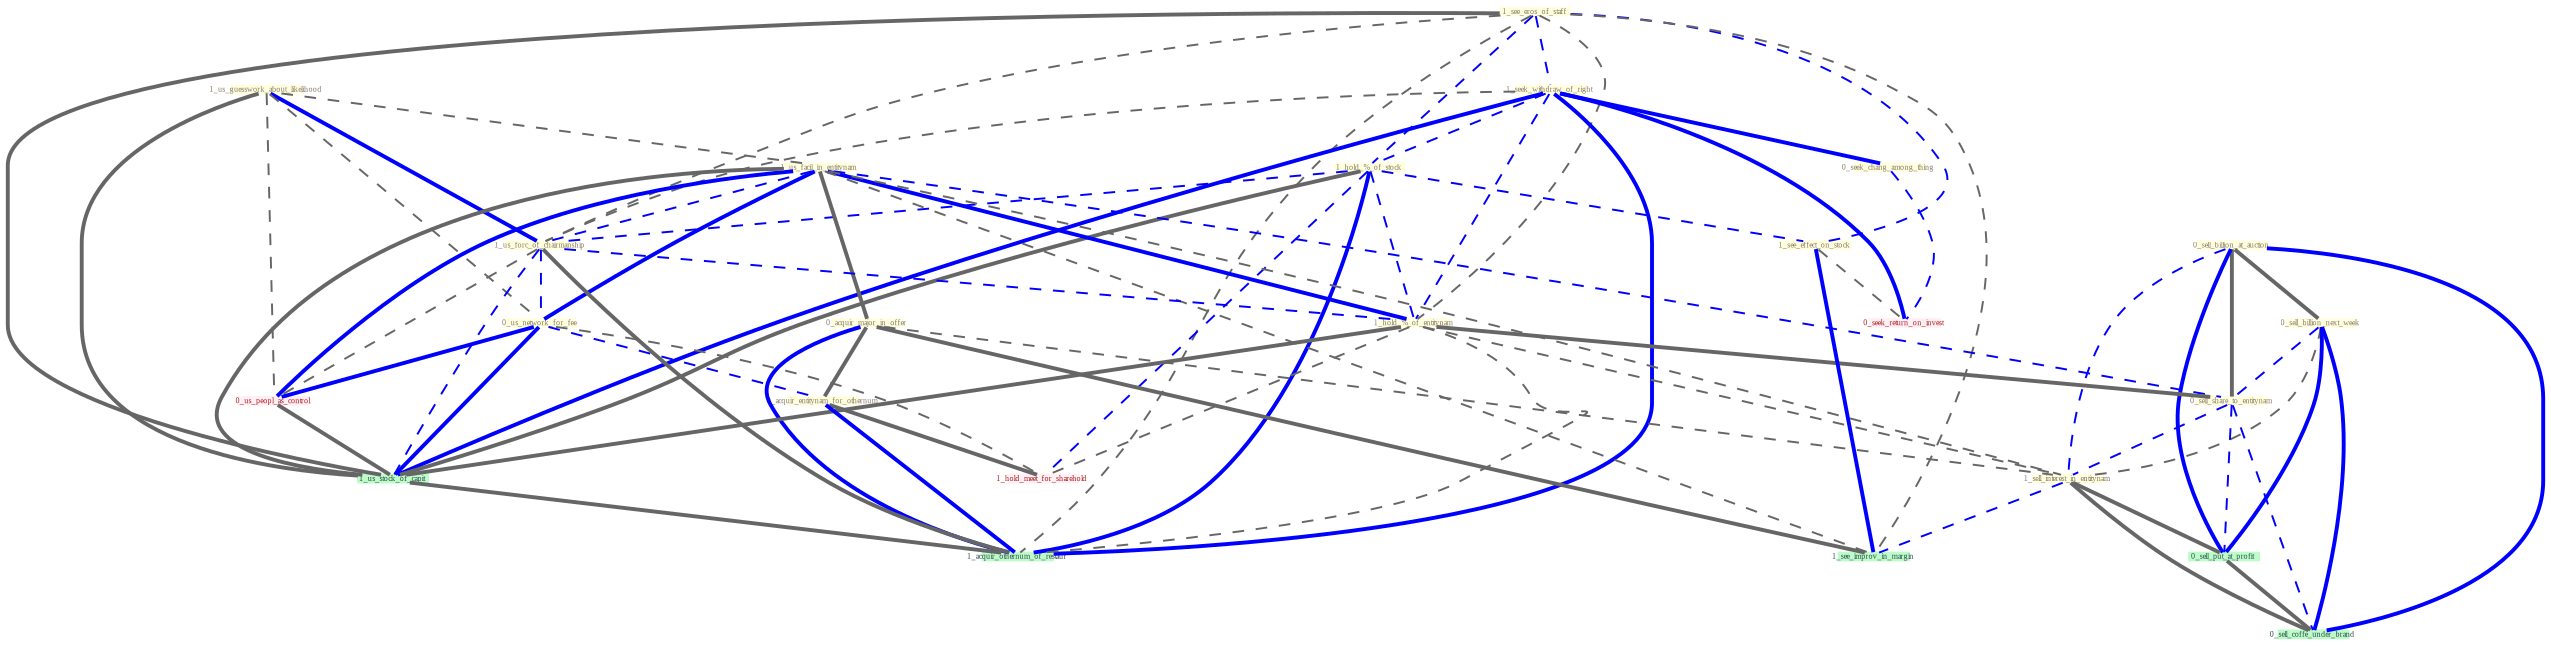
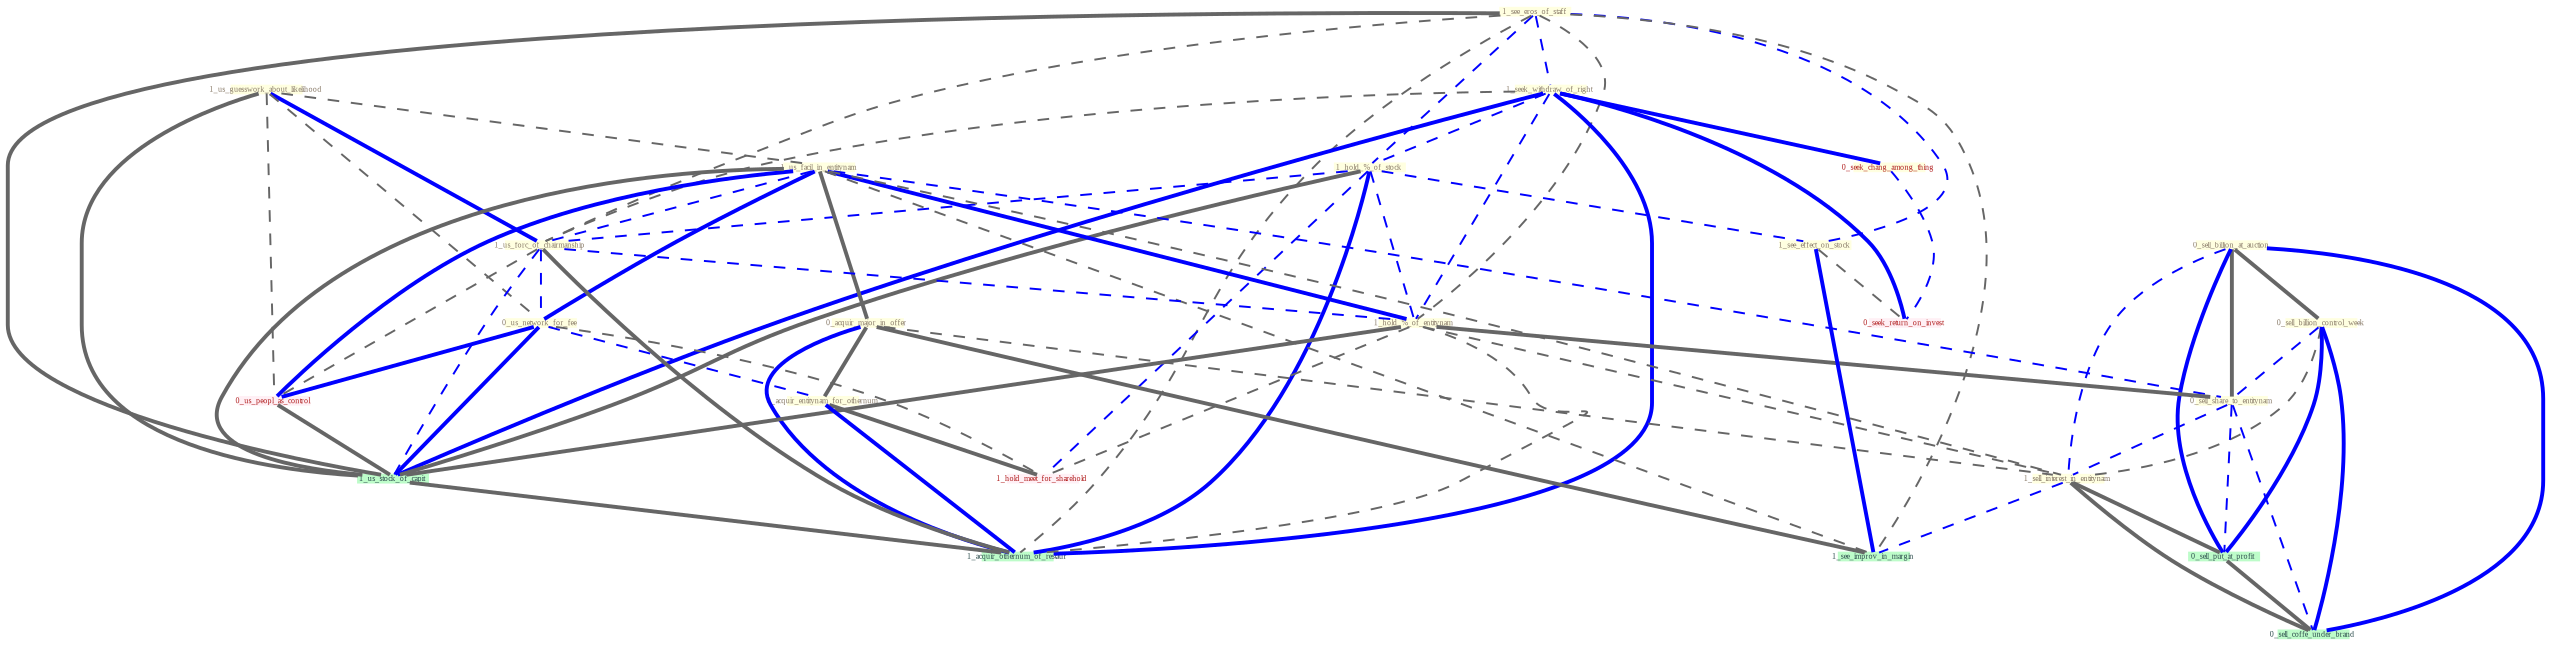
node "0_seek_chang_among_thing": fontcolor #8b7d6b -> #b22222
node "0_sell_billion_next_week": label "0_sell_billion_next_week" -> "0_sell_billion_control_week"
